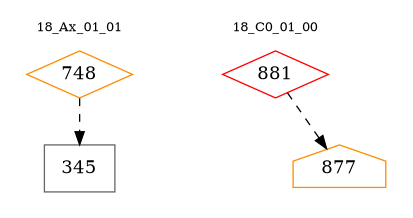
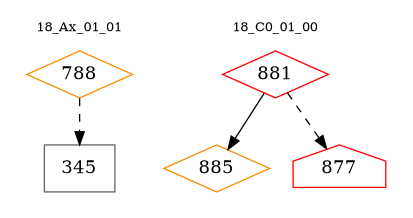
node "748": label "748" -> "788"
node "885": added
node "877": color darkorange -> red
